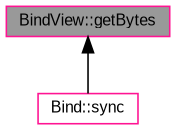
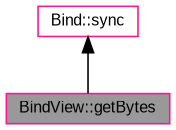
edge "Bind::sync" -> "BindView::getBytes": reversed
